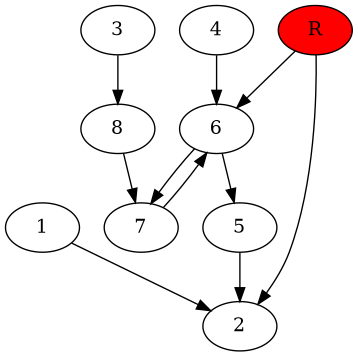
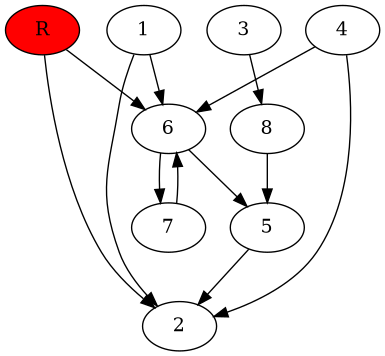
edge "1" -> "6": added
edge "8" -> "7": now "8" -> "5"
edge "4" -> "2": added
